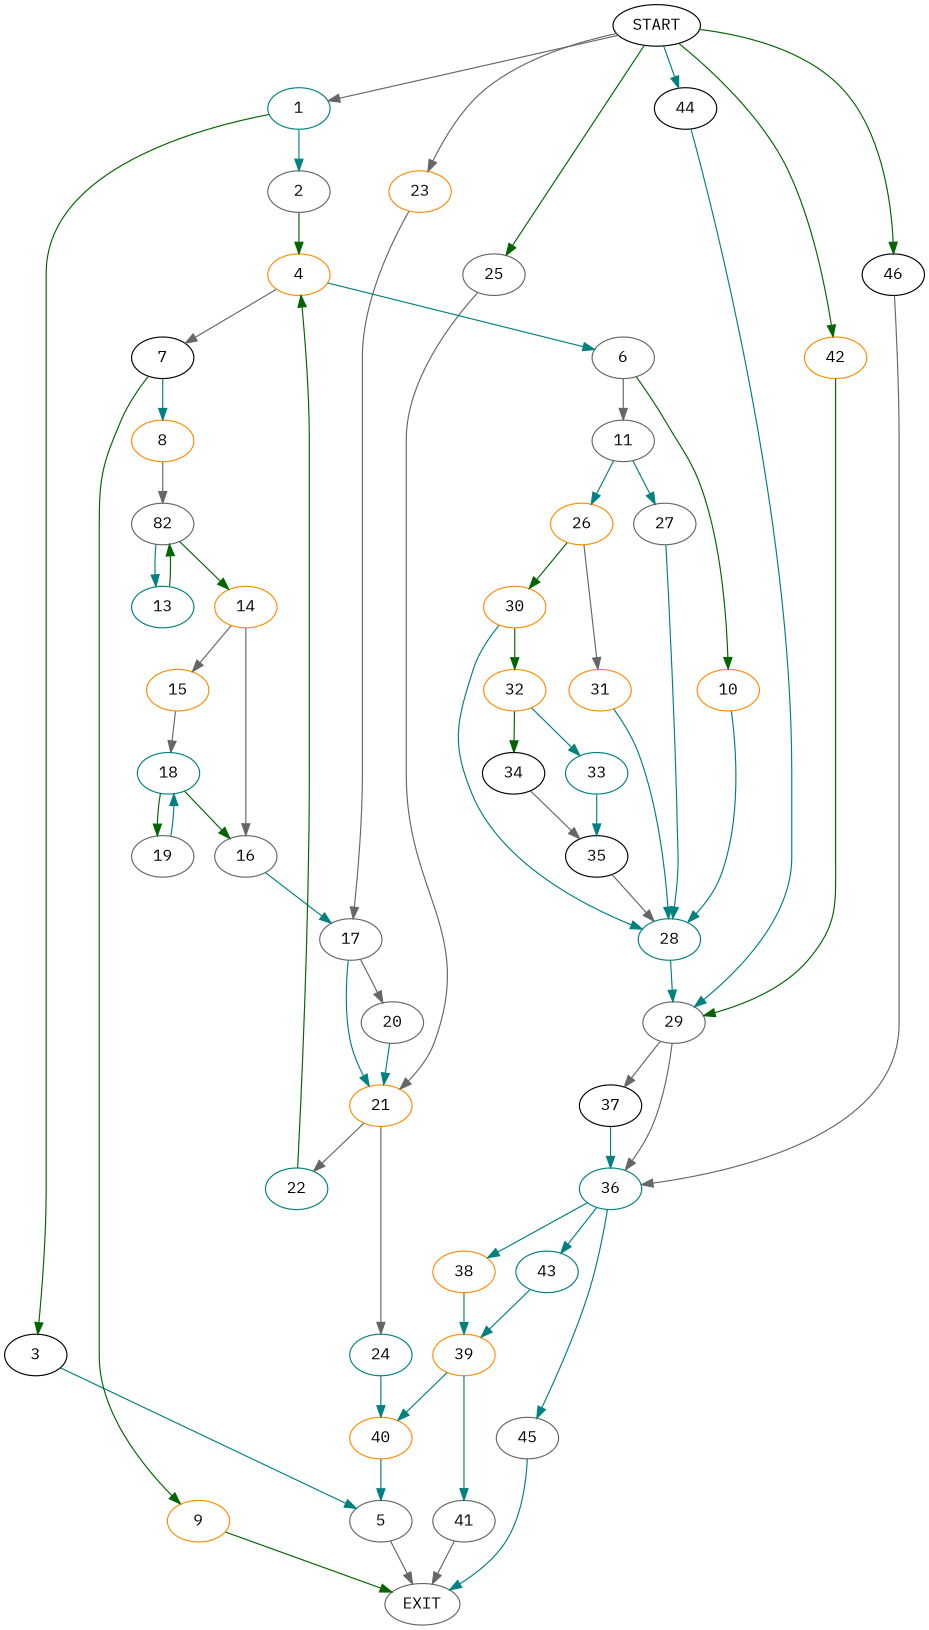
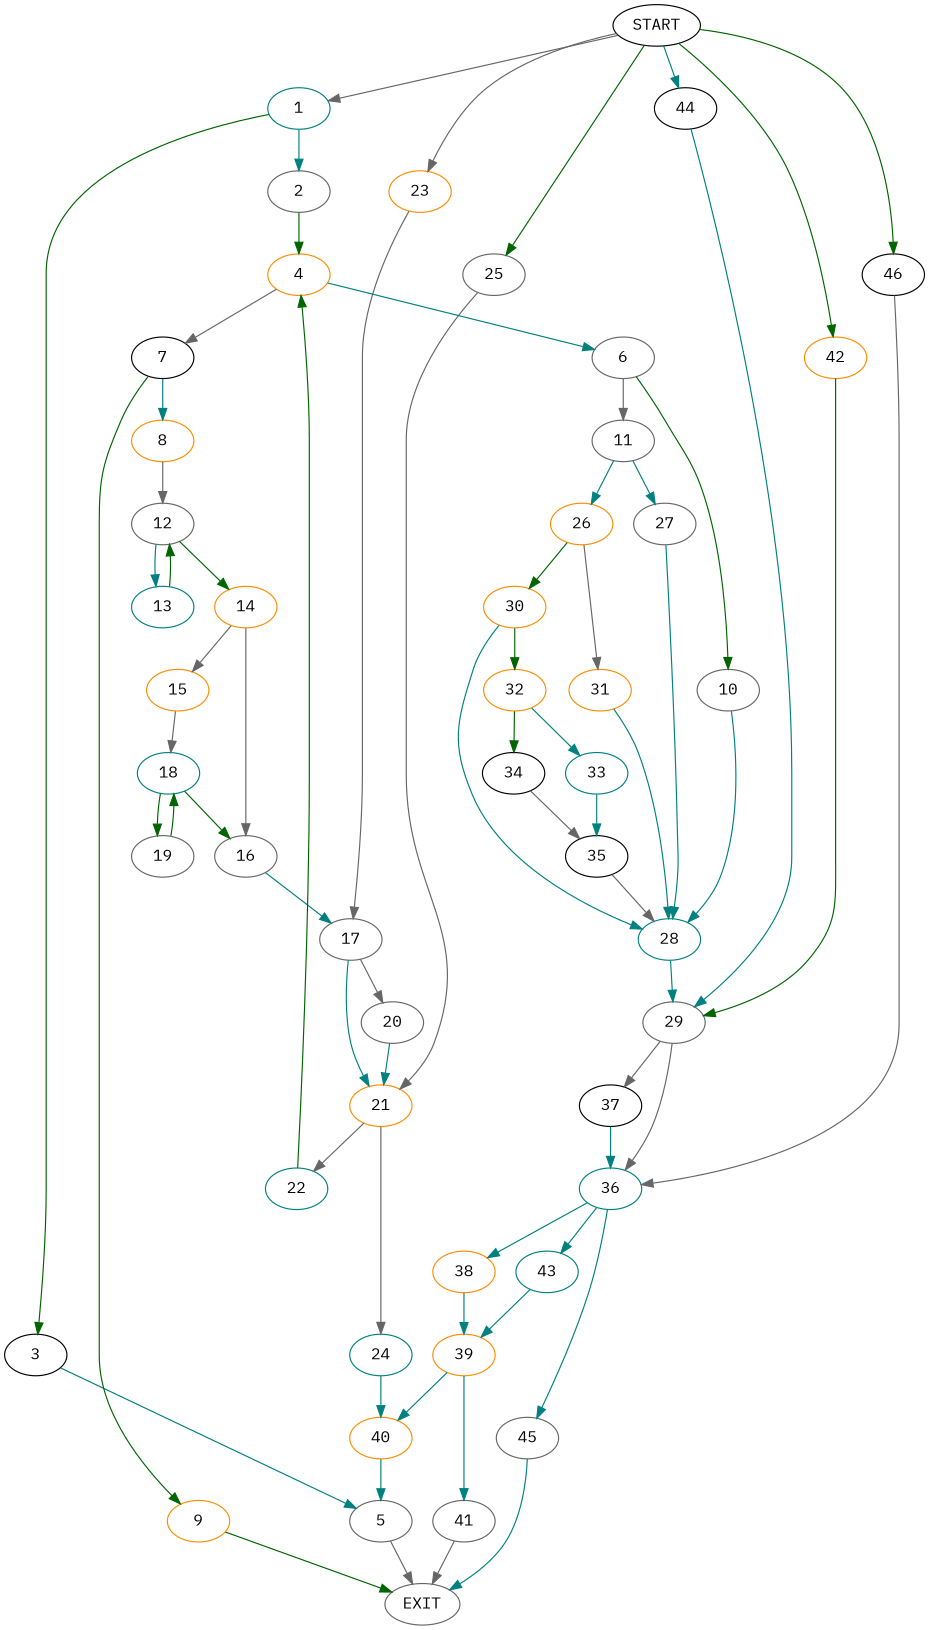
node "82": label "82" -> "12"
node "10": color darkorange -> gray40
edge "19" -> "18": color teal -> darkgreen
